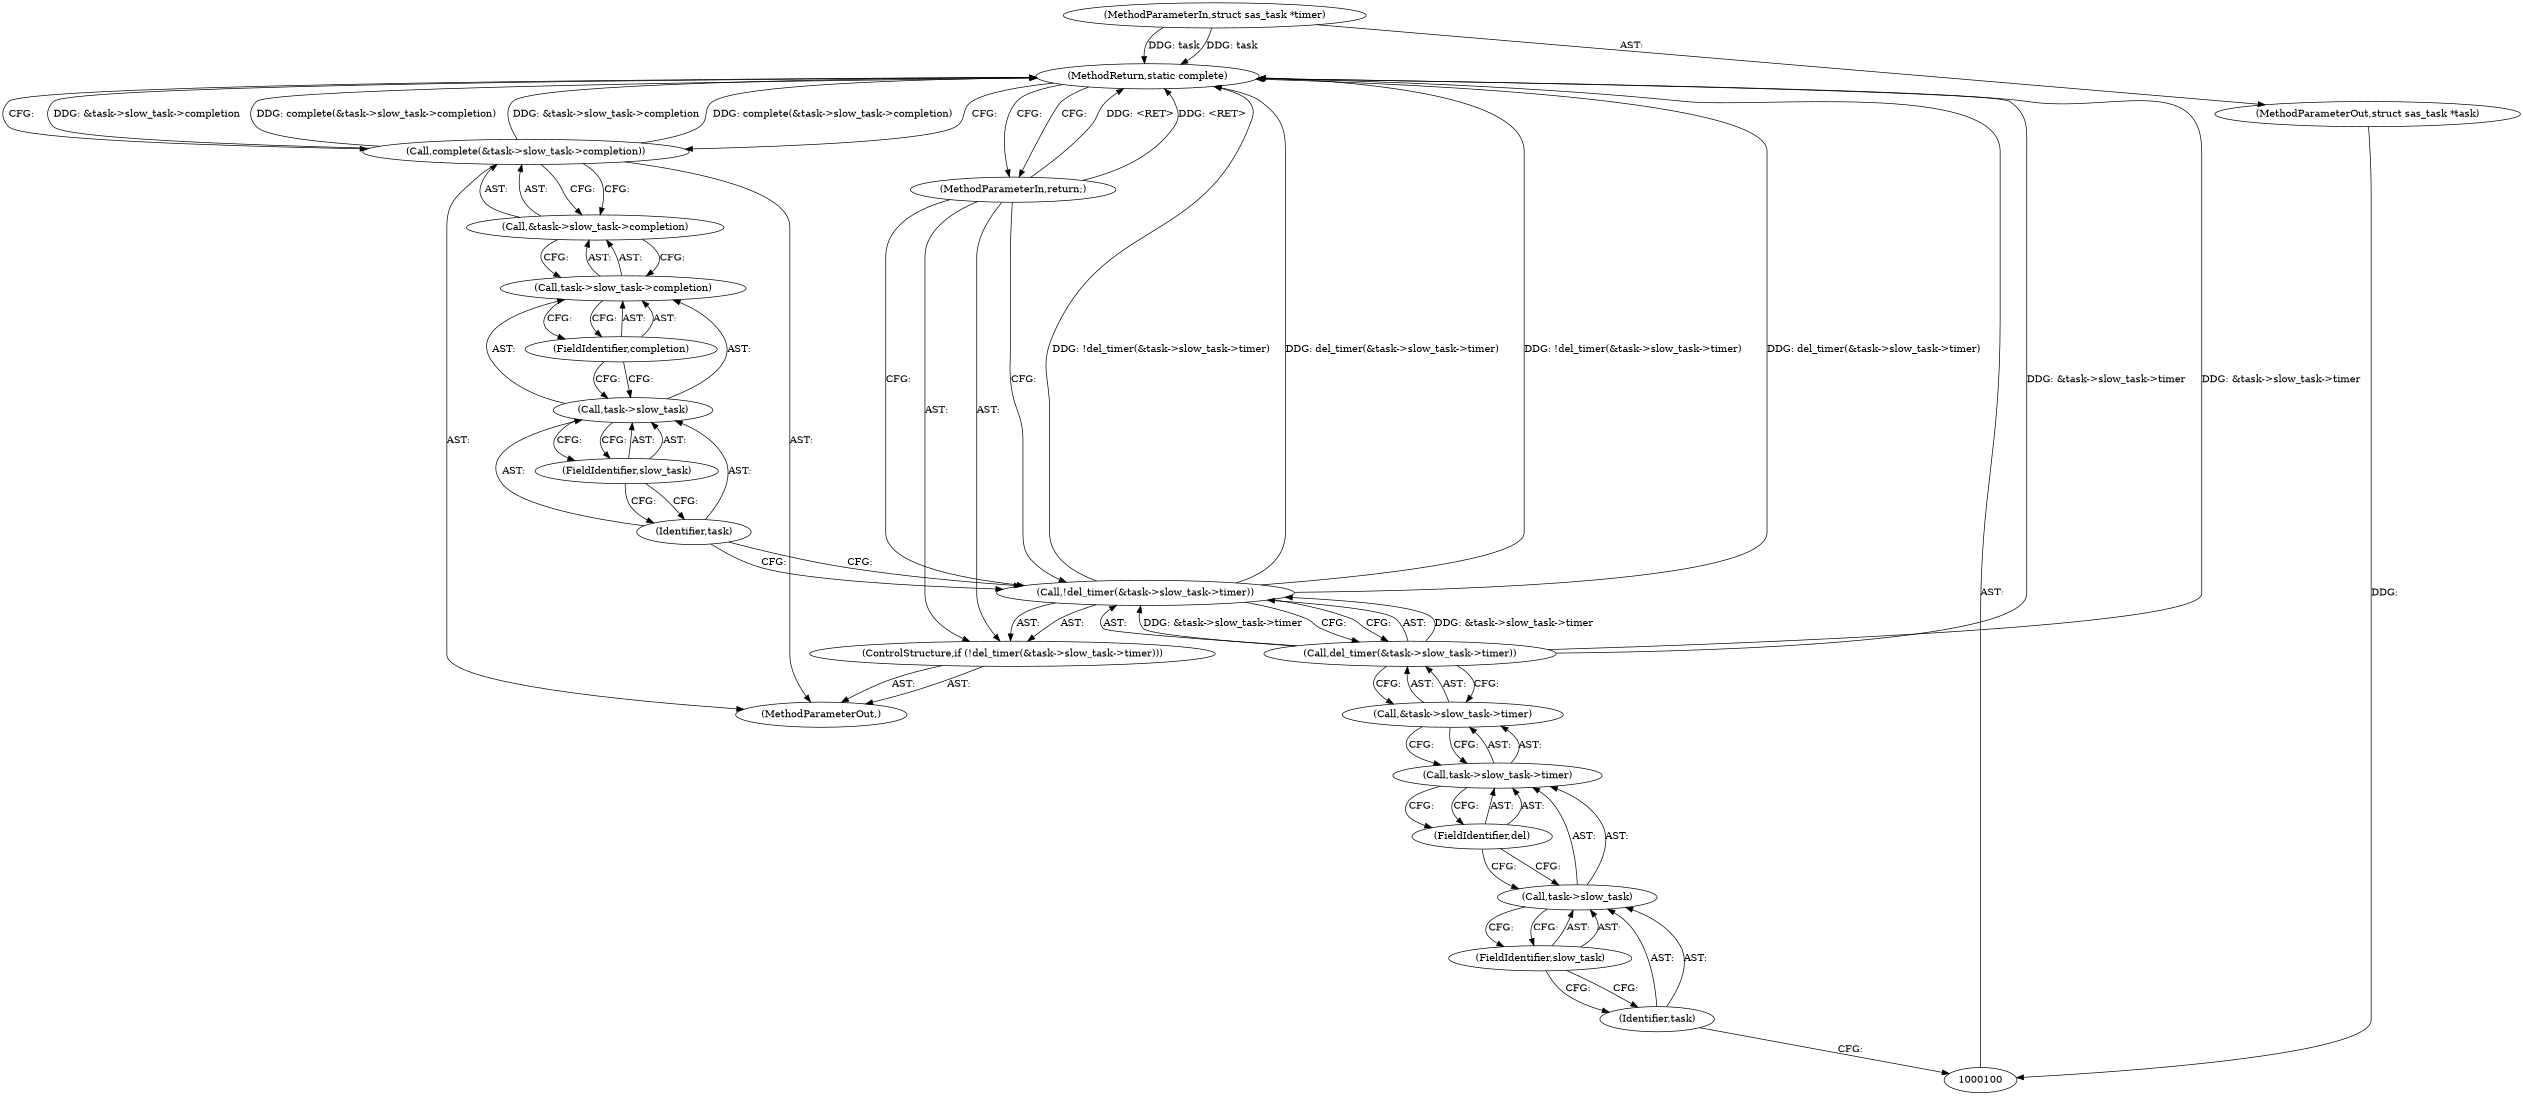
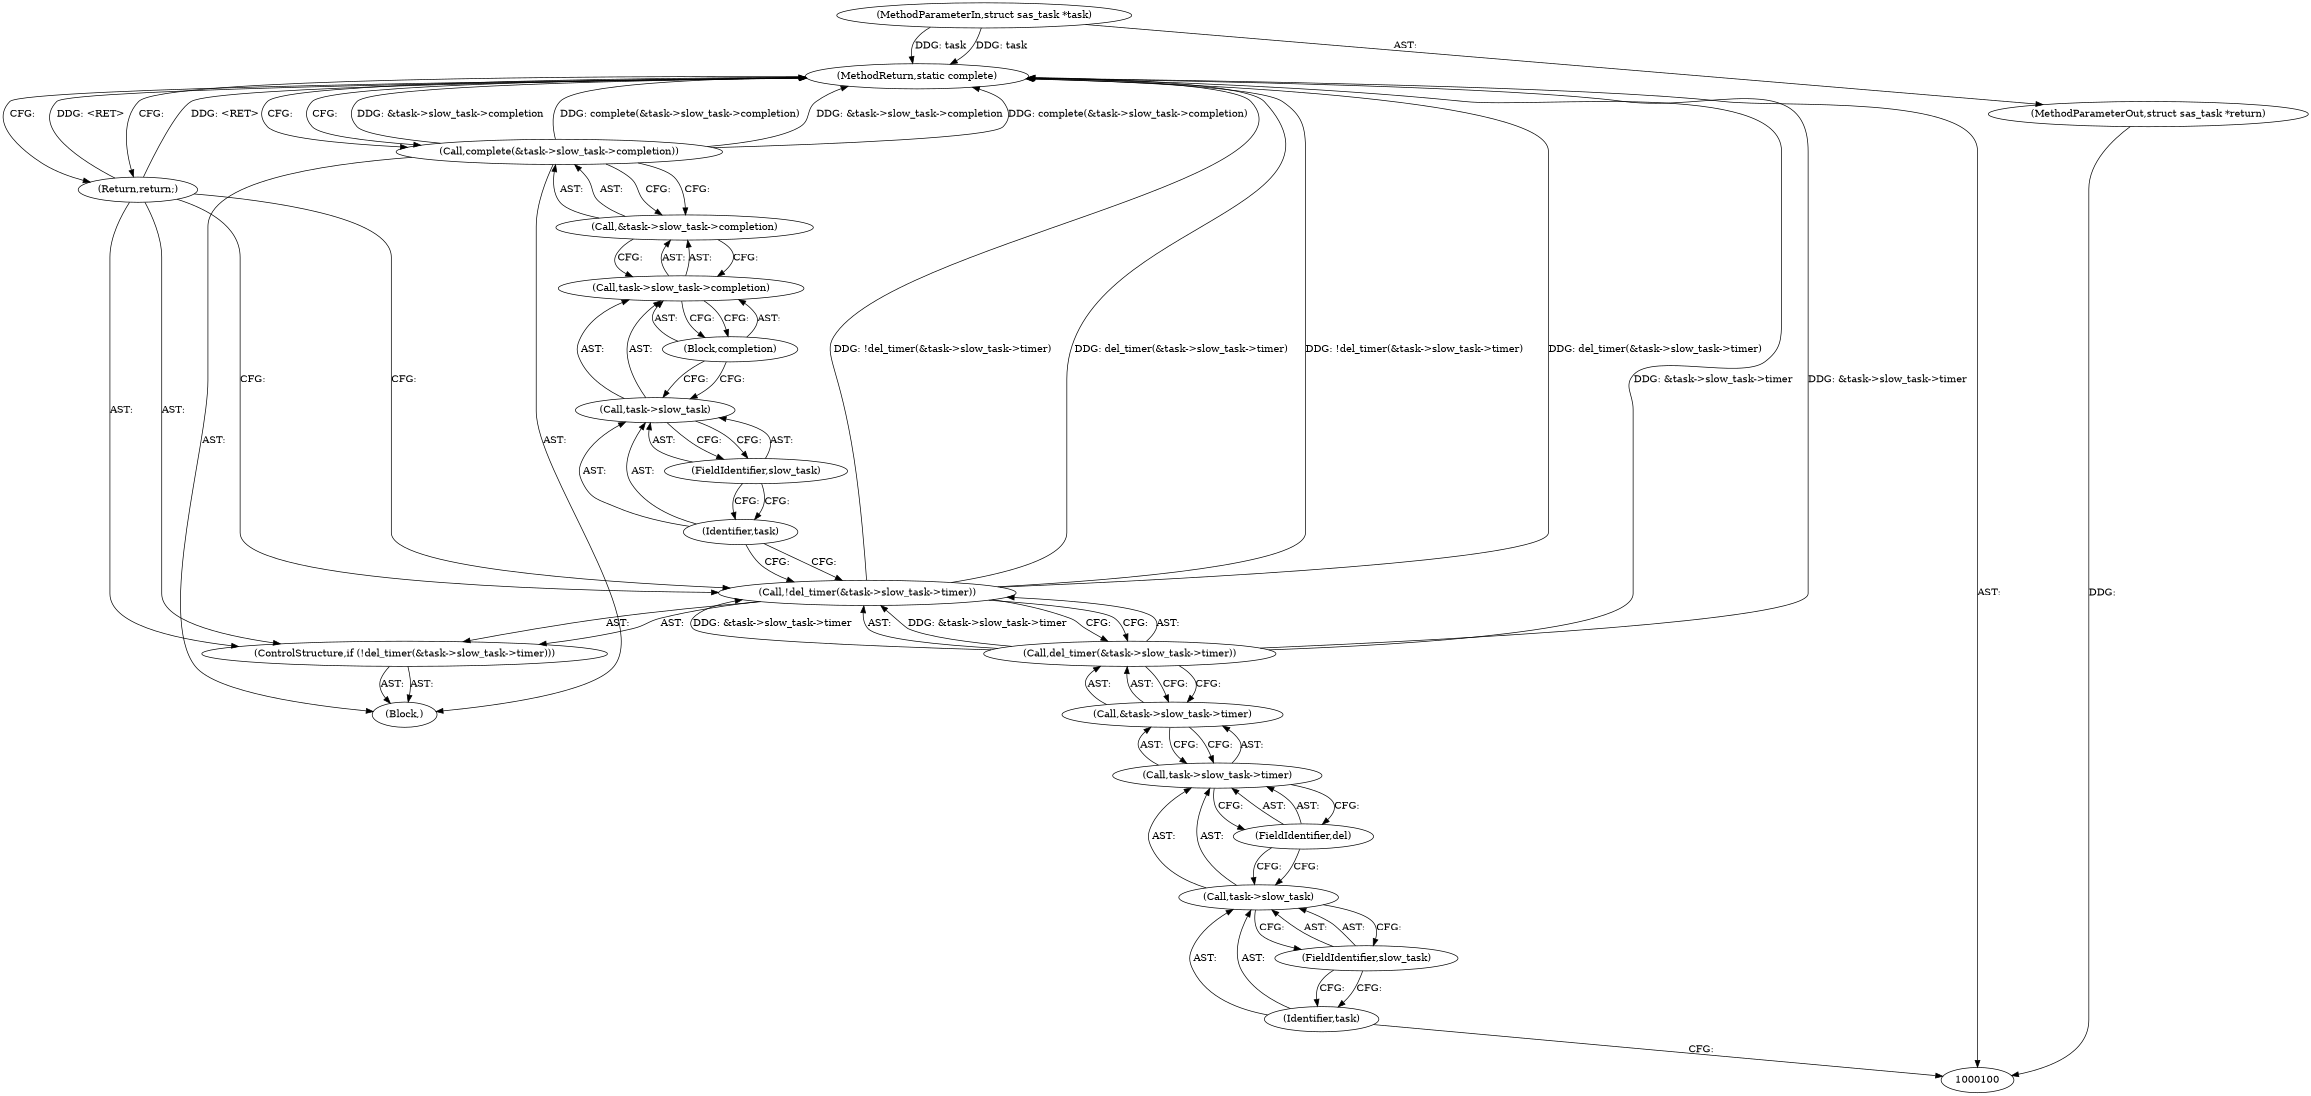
node "(MethodParameterIn,struct sas_task *timer)": label "(MethodParameterIn,struct sas_task *timer)" -> "(MethodParameterIn,struct sas_task *task)"
node "(MethodParameterOut,struct sas_task *task)": label "(MethodParameterOut,struct sas_task *task)" -> "(MethodParameterOut,struct sas_task *return)"
node "(MethodParameterIn,return;)": label "(MethodParameterIn,return;)" -> "(Return,return;)"
edge "1000100" -> "(MethodReturn,static complete)": reversed
node "(FieldIdentifier,completion)": label "(FieldIdentifier,completion)" -> "(Block,completion)"
node "(MethodParameterOut,)": label "(MethodParameterOut,)" -> "(Block,)"
